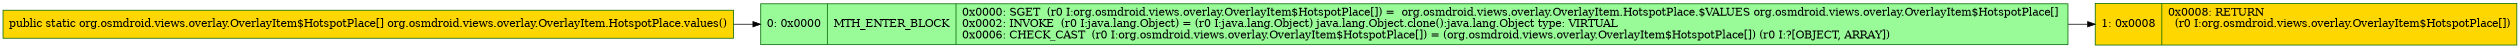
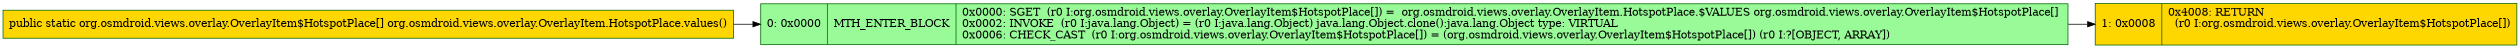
node "1: 0x0008": text "0x0008: RETURN" -> "0x4008: RETURN"
